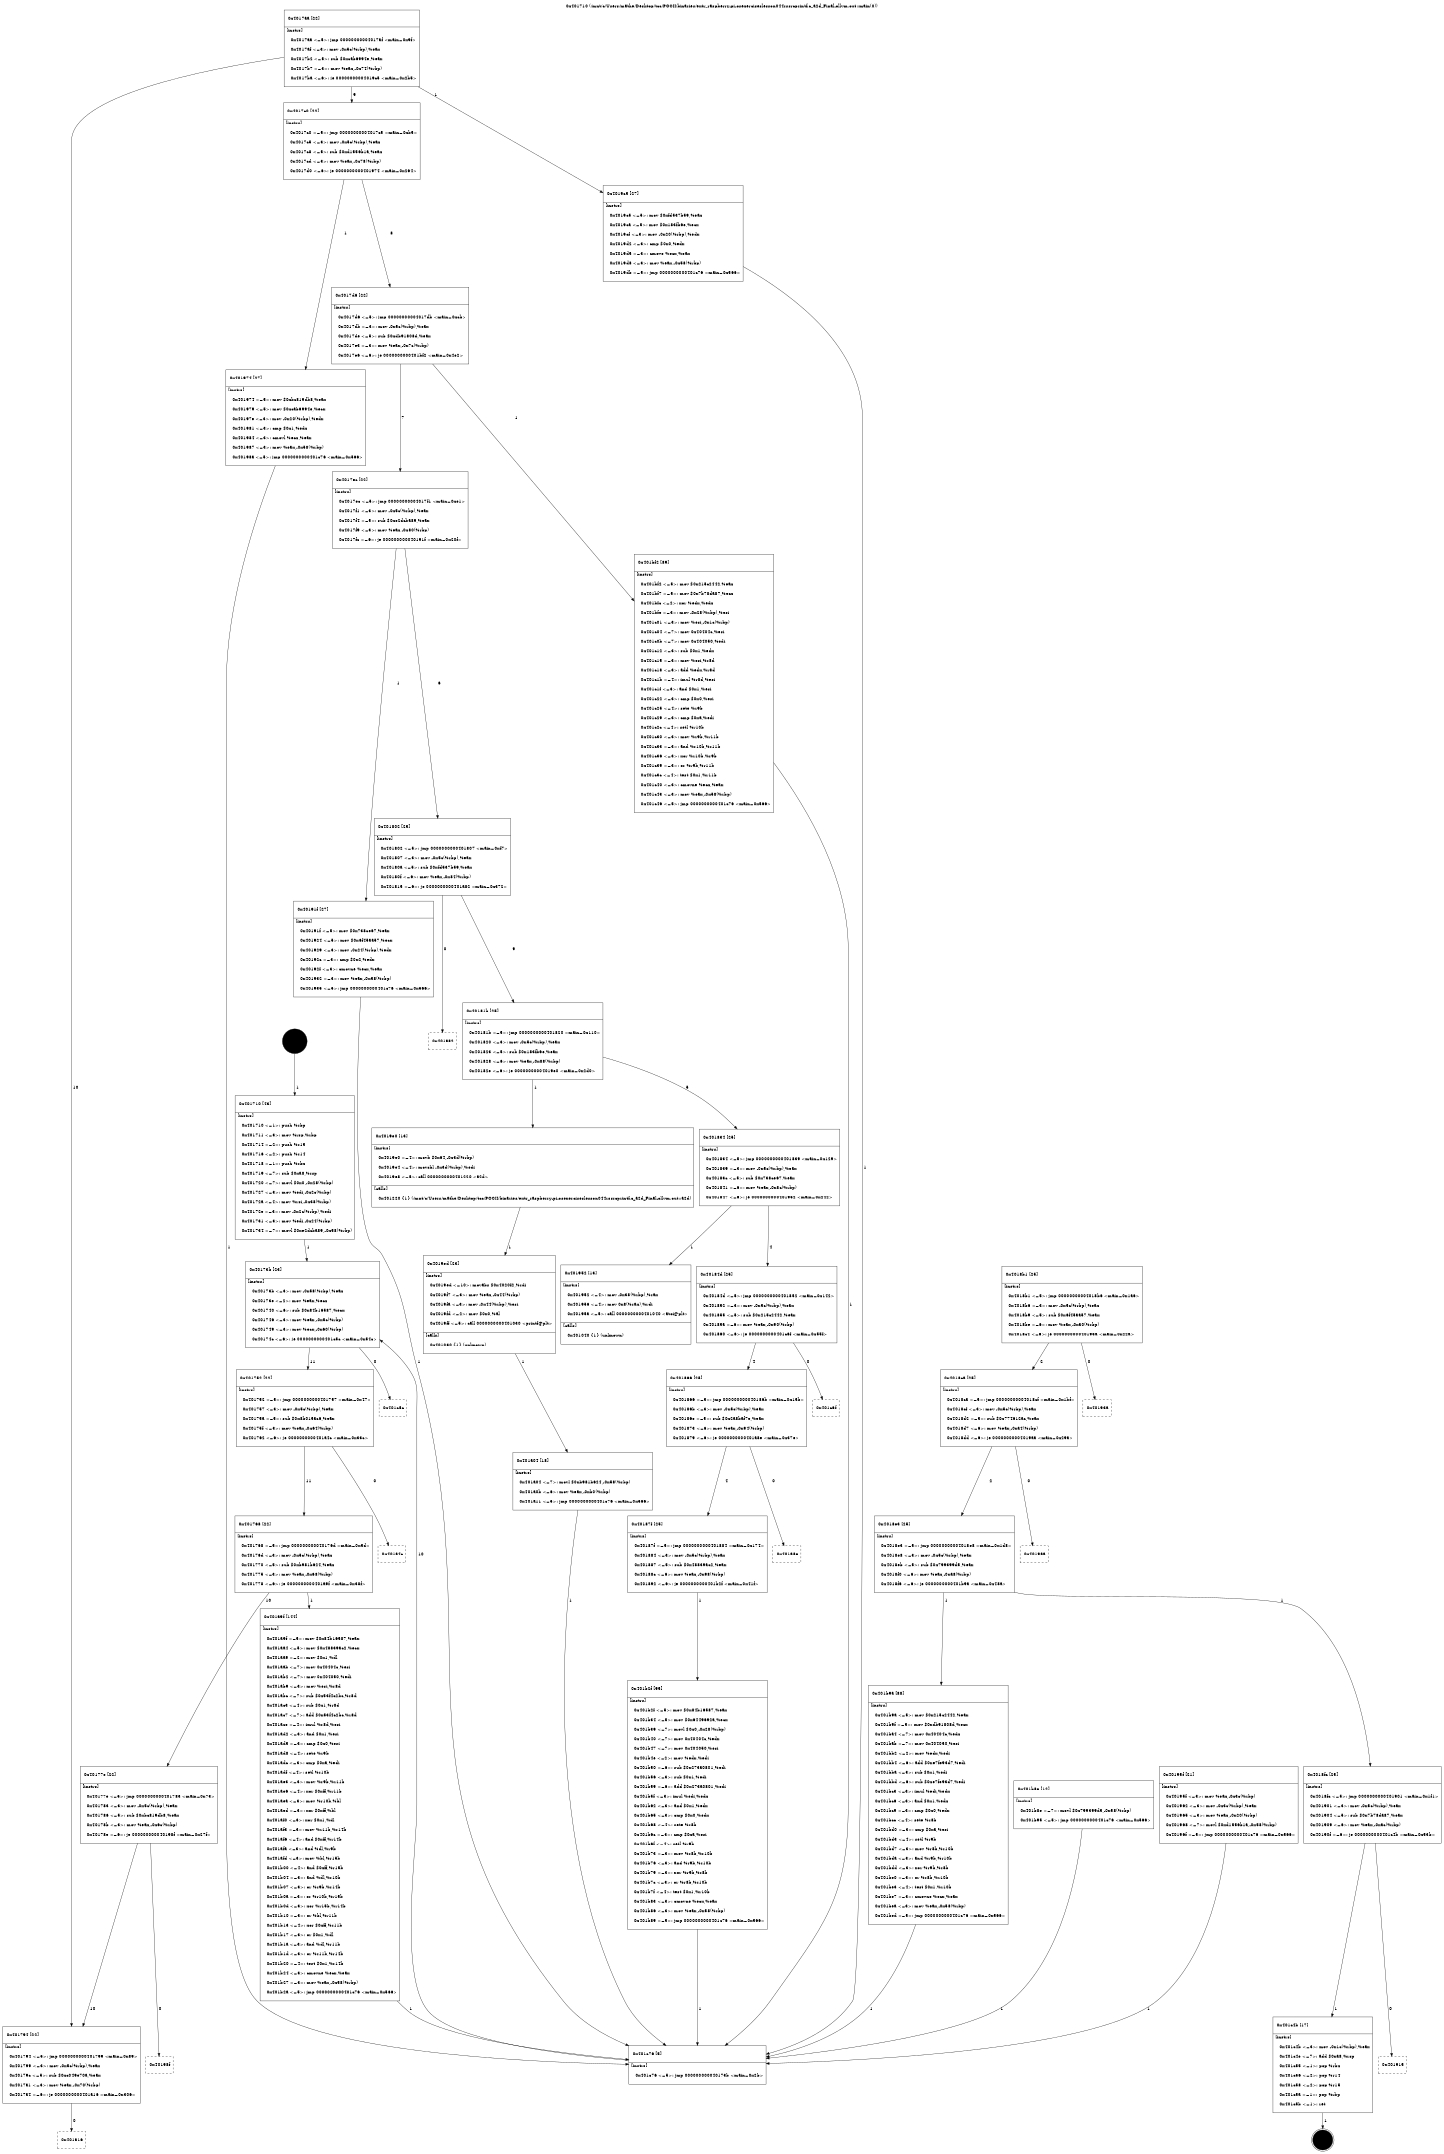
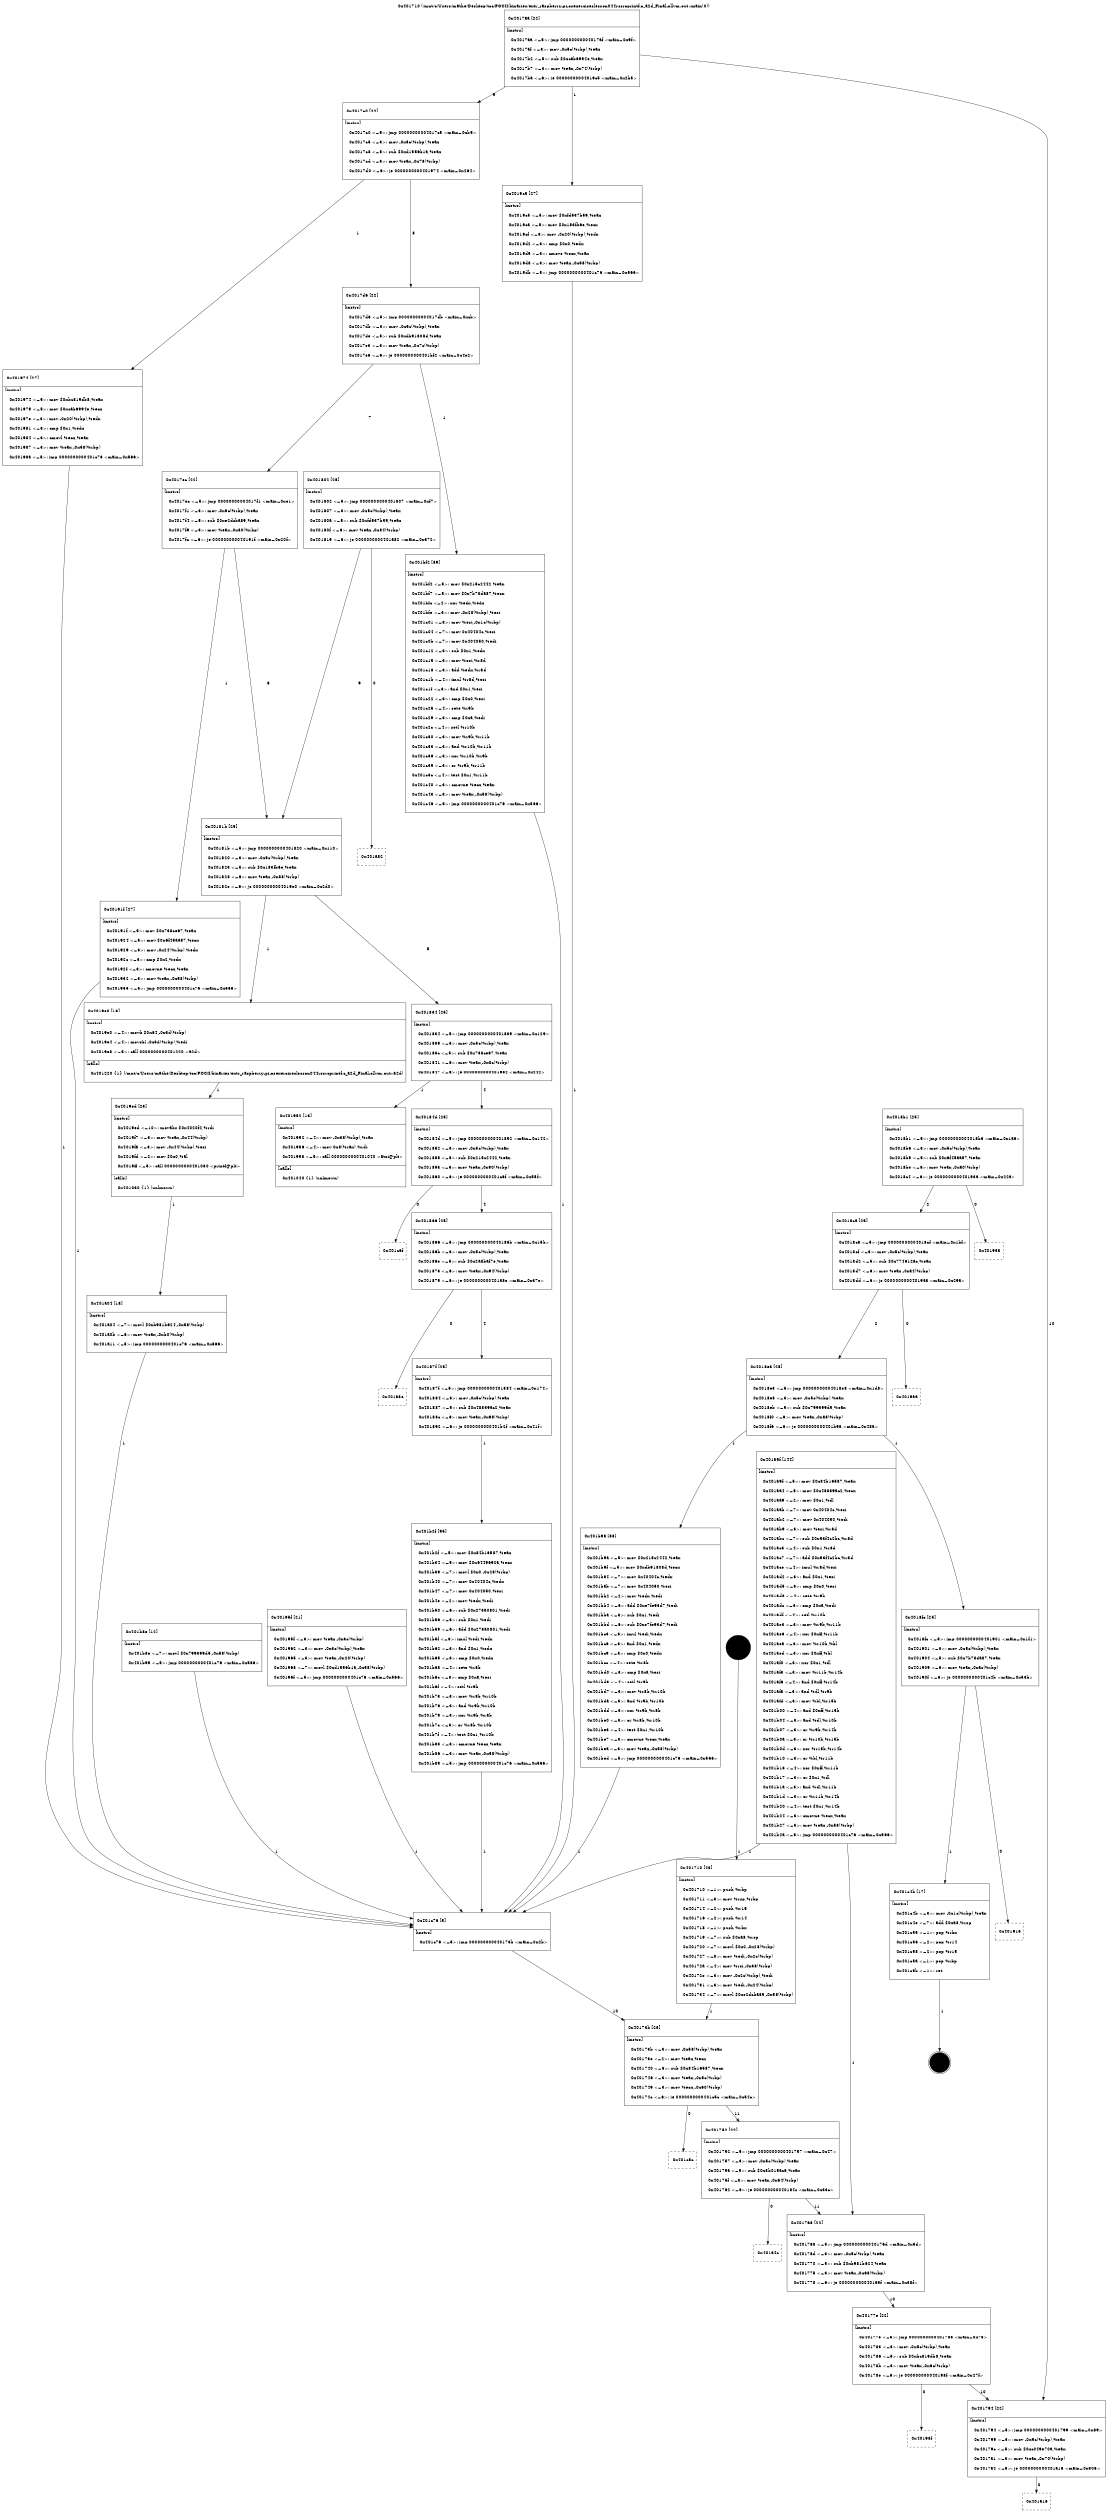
edge "0x4017ec [22]" -> "0x401802 [25]": now "0x4017ec [22]" -> "0x40181b [25]"
edge "0x401768 [22]" -> "0x401a9f [144]": reversed
